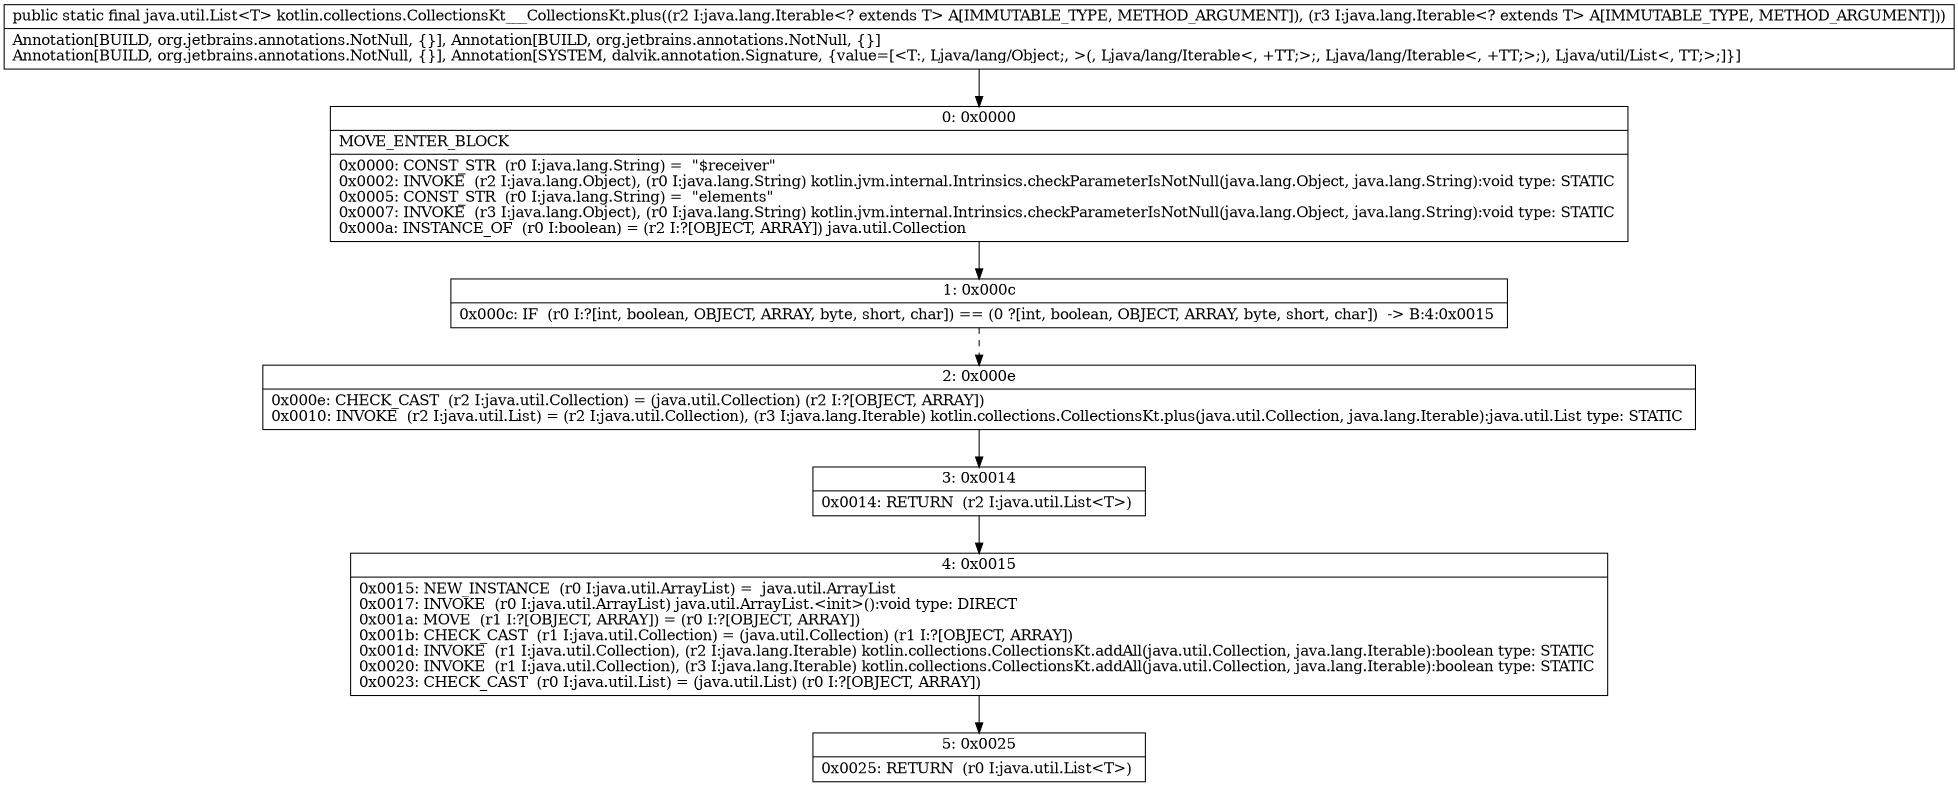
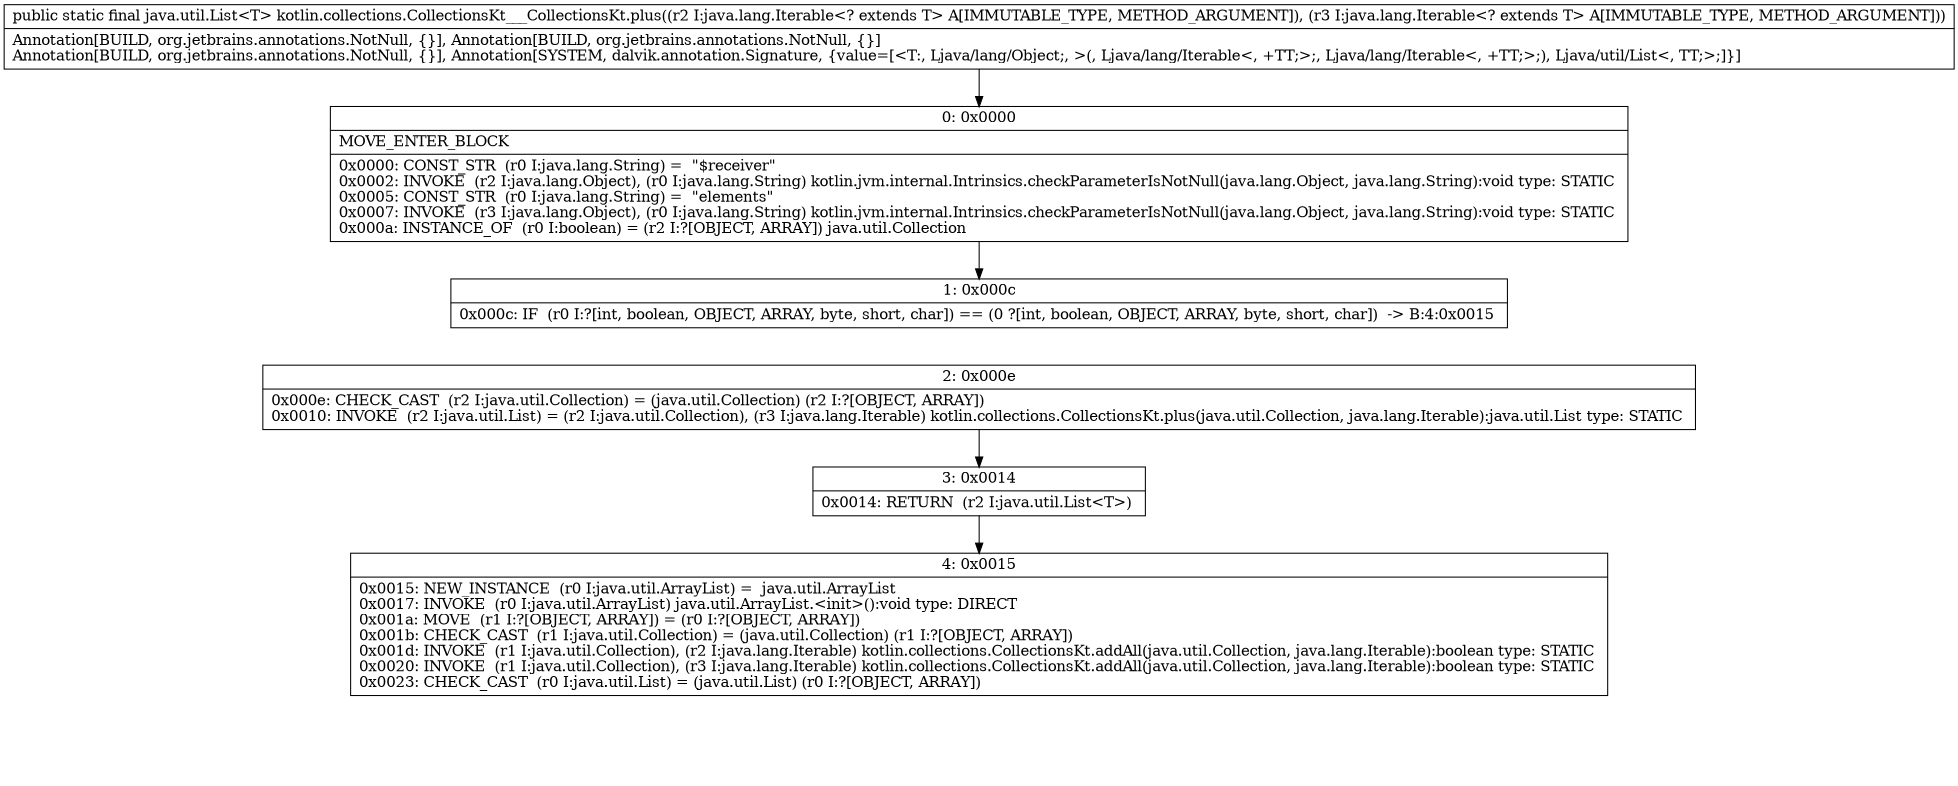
edge "1: 0x000c" -> "2: 0x000e": removed
node "5: 0x0025": removed
